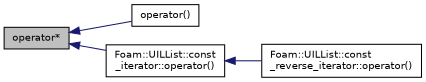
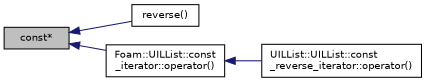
node "operator()": label "operator()" -> "reverse()"
node "operator*": label "operator*" -> "const*"
node "Foam::UILList::const _reverse_iterator::operator()": label "Foam::UILList::const _reverse_iterator::operator()" -> "UILList::UILList::const _reverse_iterator::operator()"
